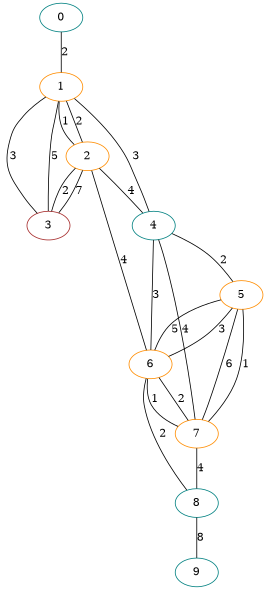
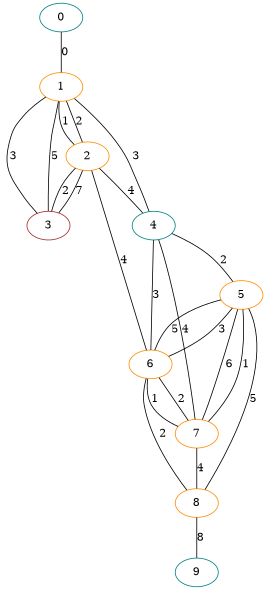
edge "0" -- "1": label "2" -> "0"
edge "5" -- "8": added, label "5"
node "8": color teal -> darkorange
